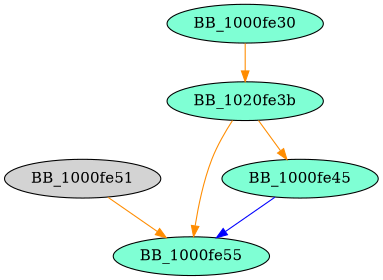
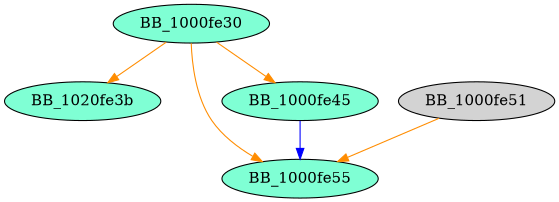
edge "BB_1020fe3b" -> "BB_1000fe45": now "BB_1000fe30" -> "BB_1000fe45"
edge "BB_1020fe3b" -> "BB_1000fe55": now "BB_1000fe30" -> "BB_1000fe55"
